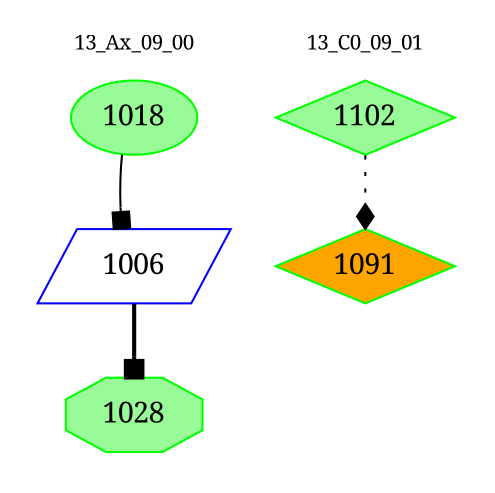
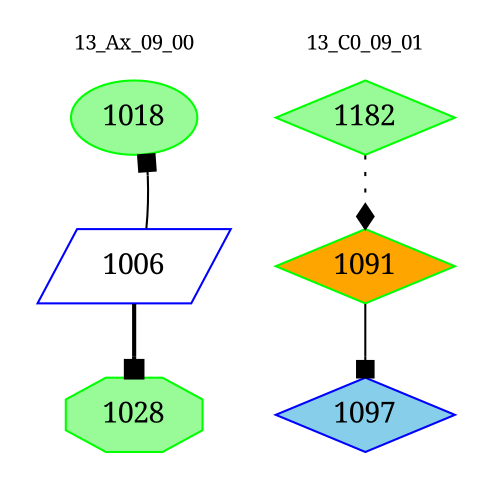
node "1102": label "1102" -> "1182"
edge "1018" -> "1006": reversed
node "1097": added
